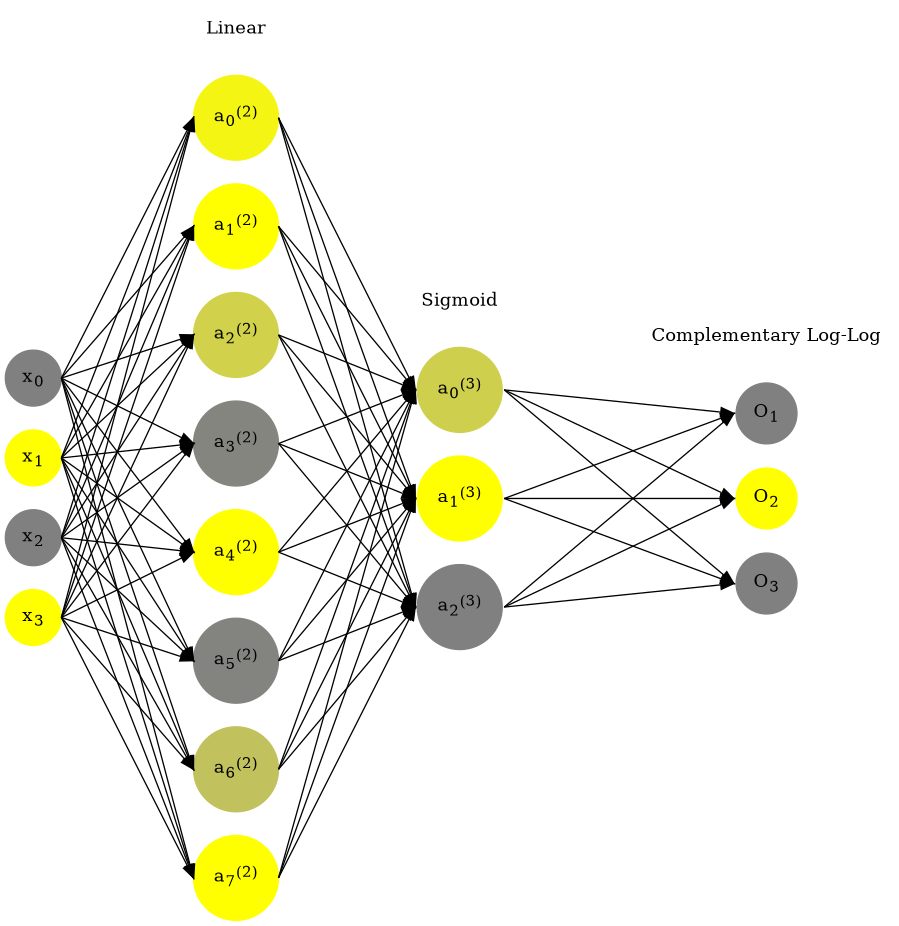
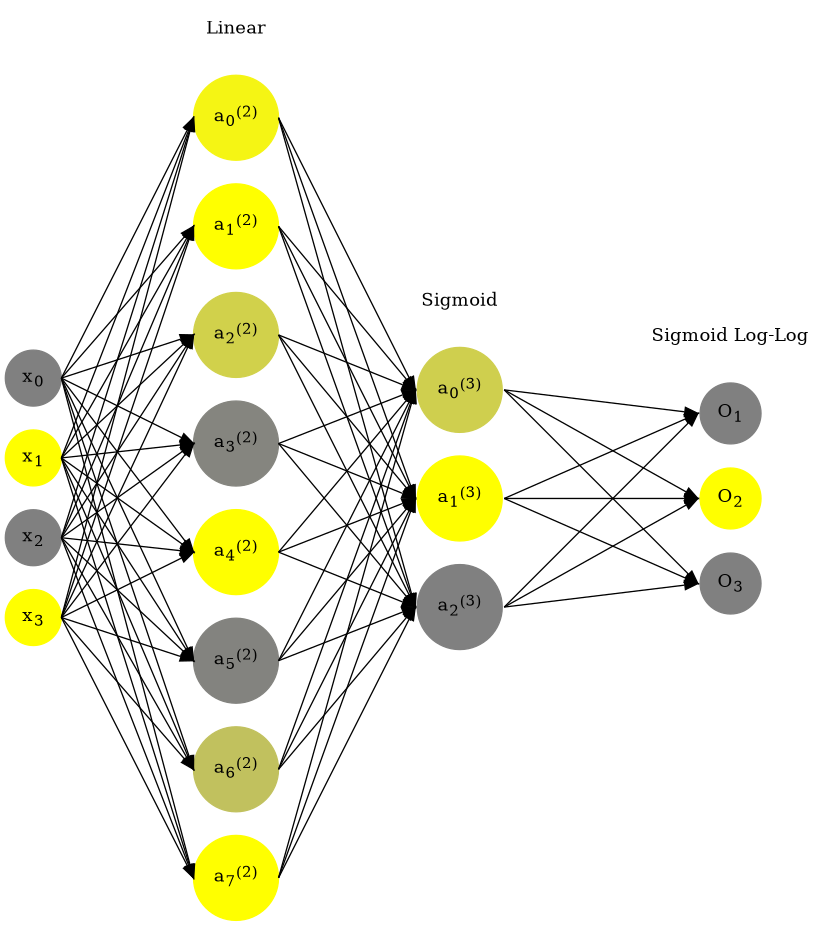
node "Complementary Log-Log": label "Complementary Log-Log" -> "Sigmoid Log-Log"
